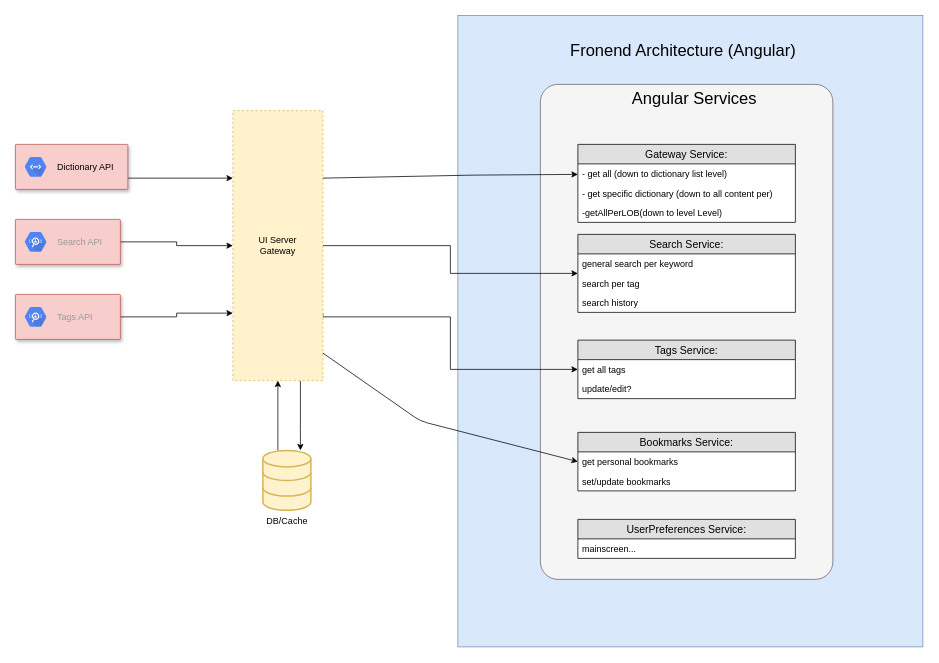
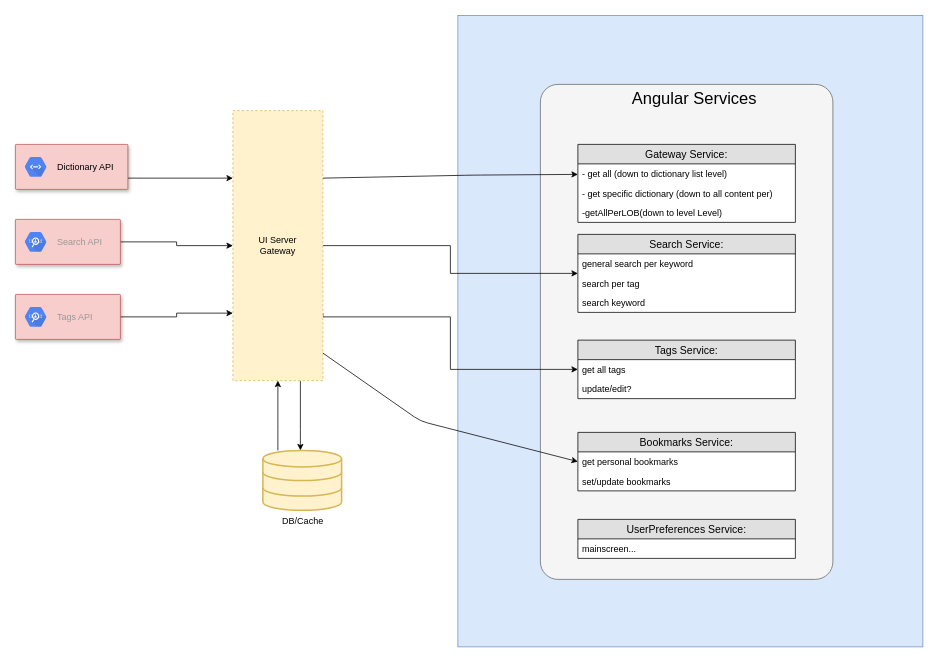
node "Fronend Architecture (Angular)": removed
node "search history": label "search history" -> "search keyword"
node "DB/Cache": size 48x60 -> 79x60
